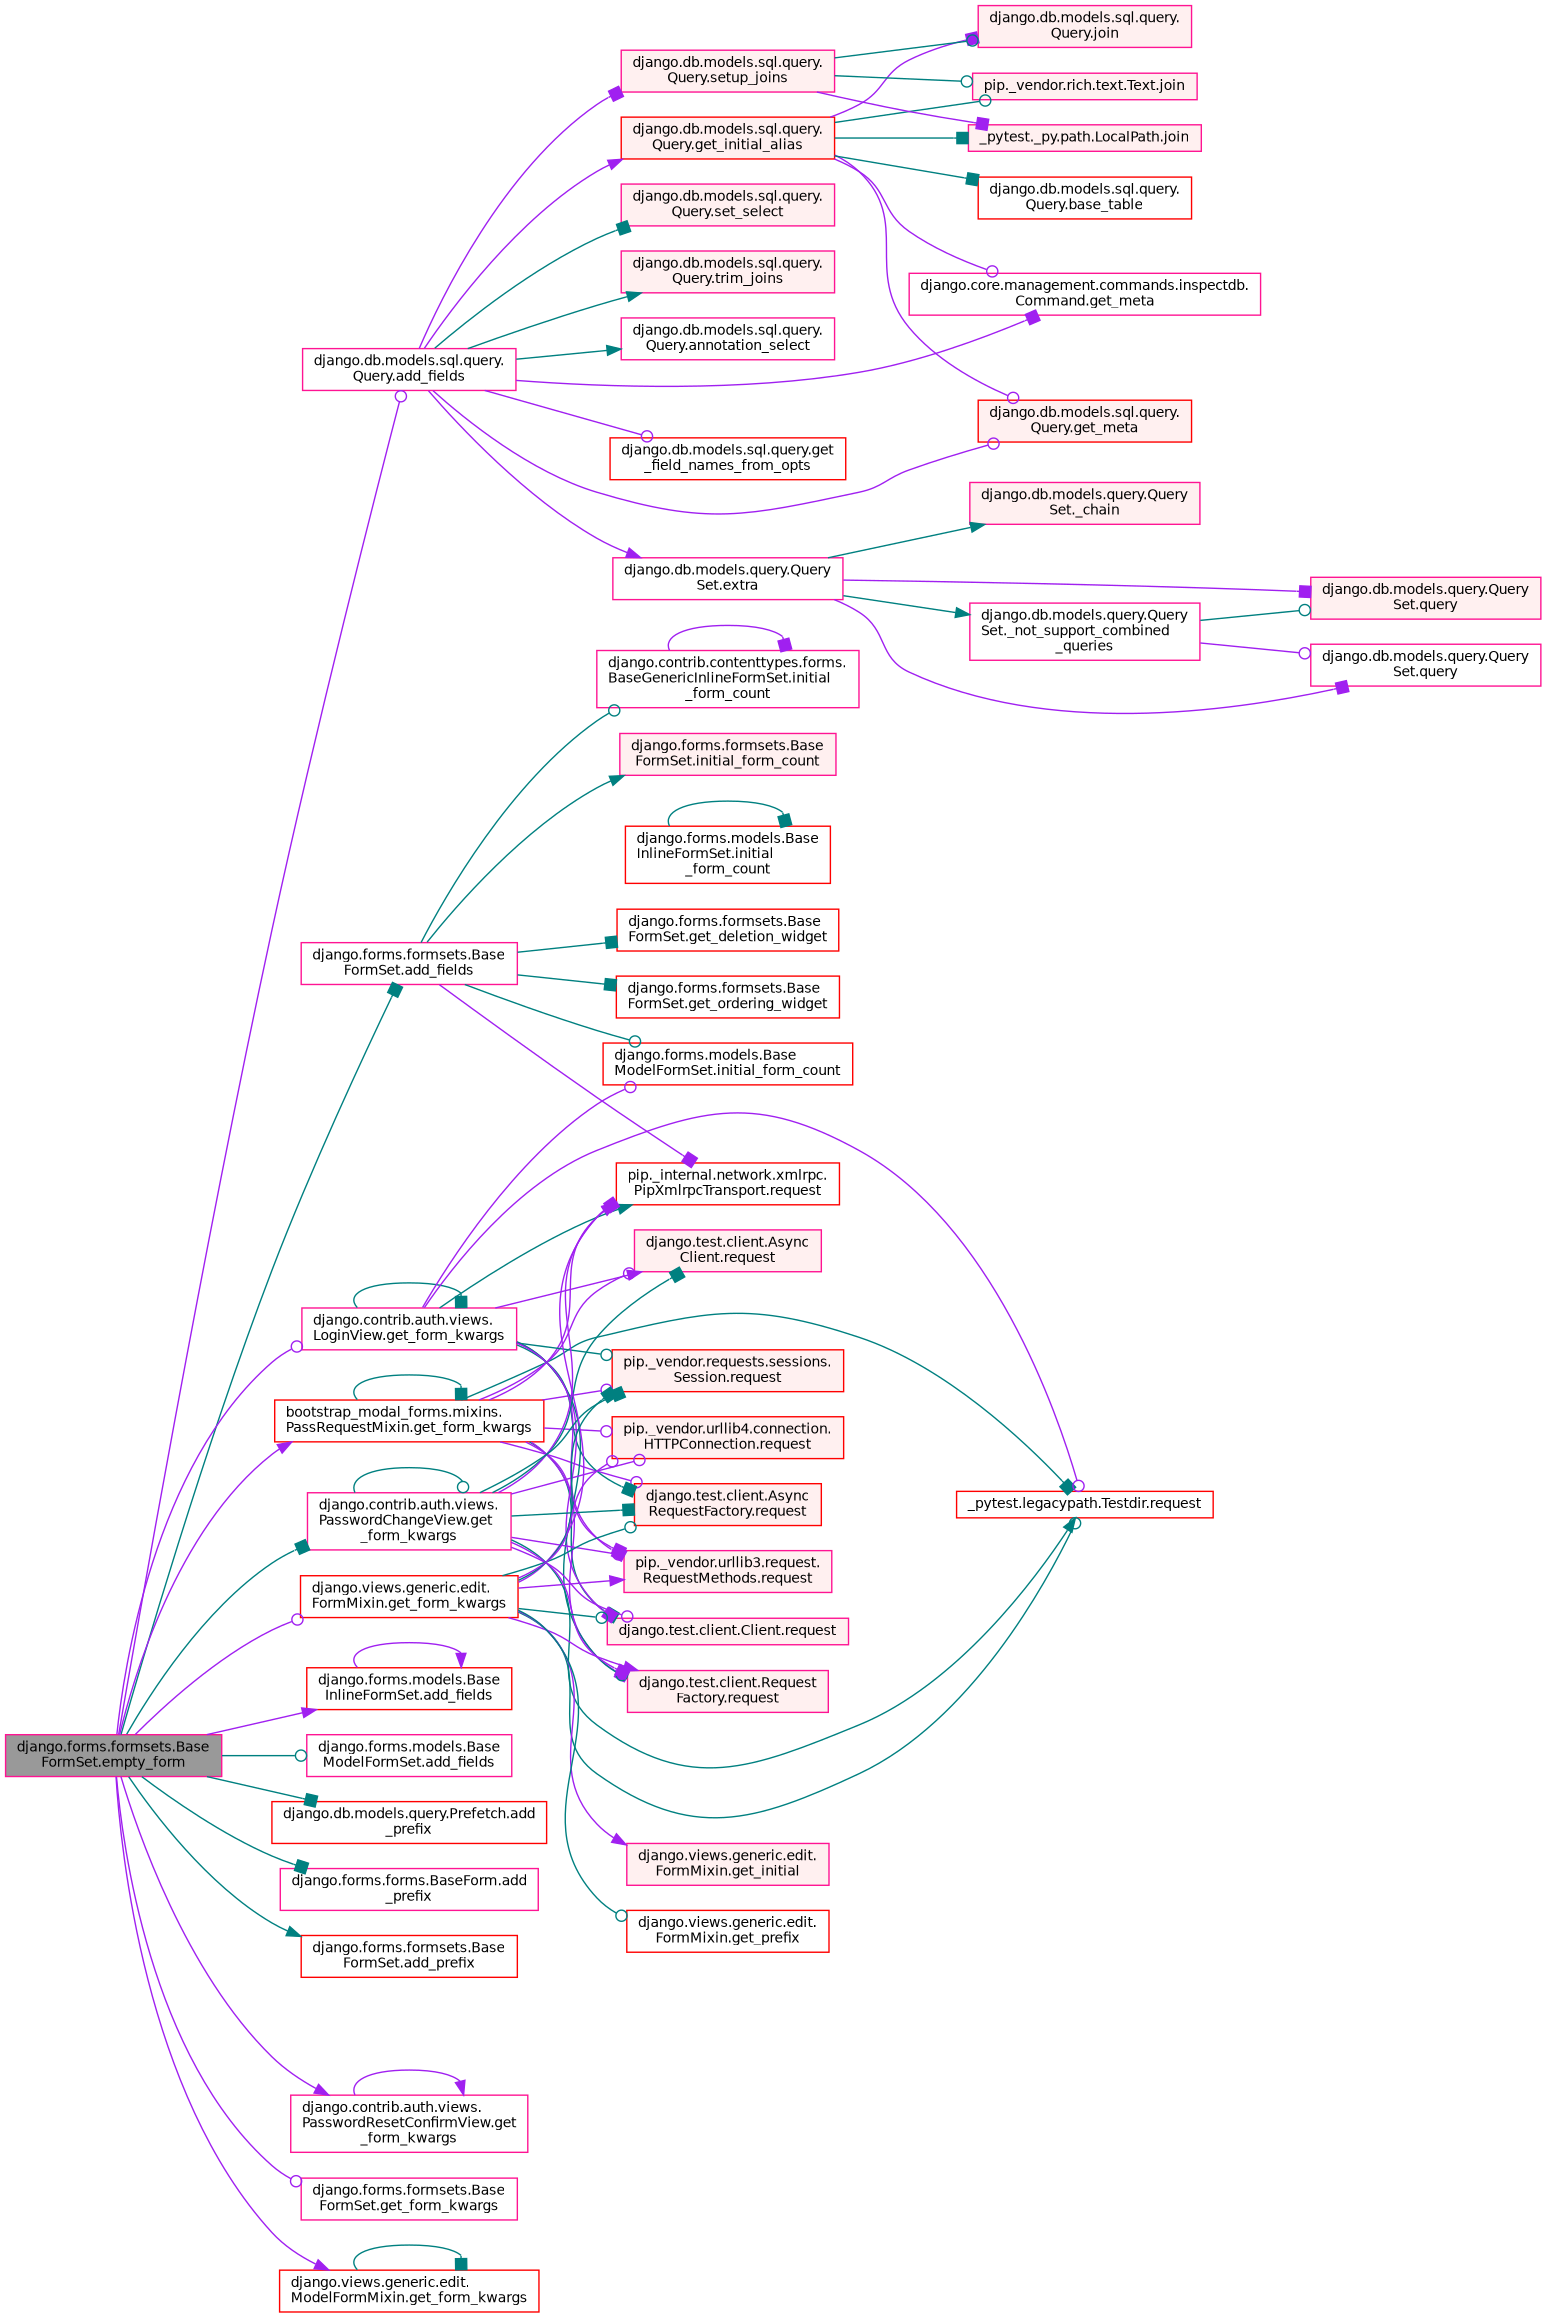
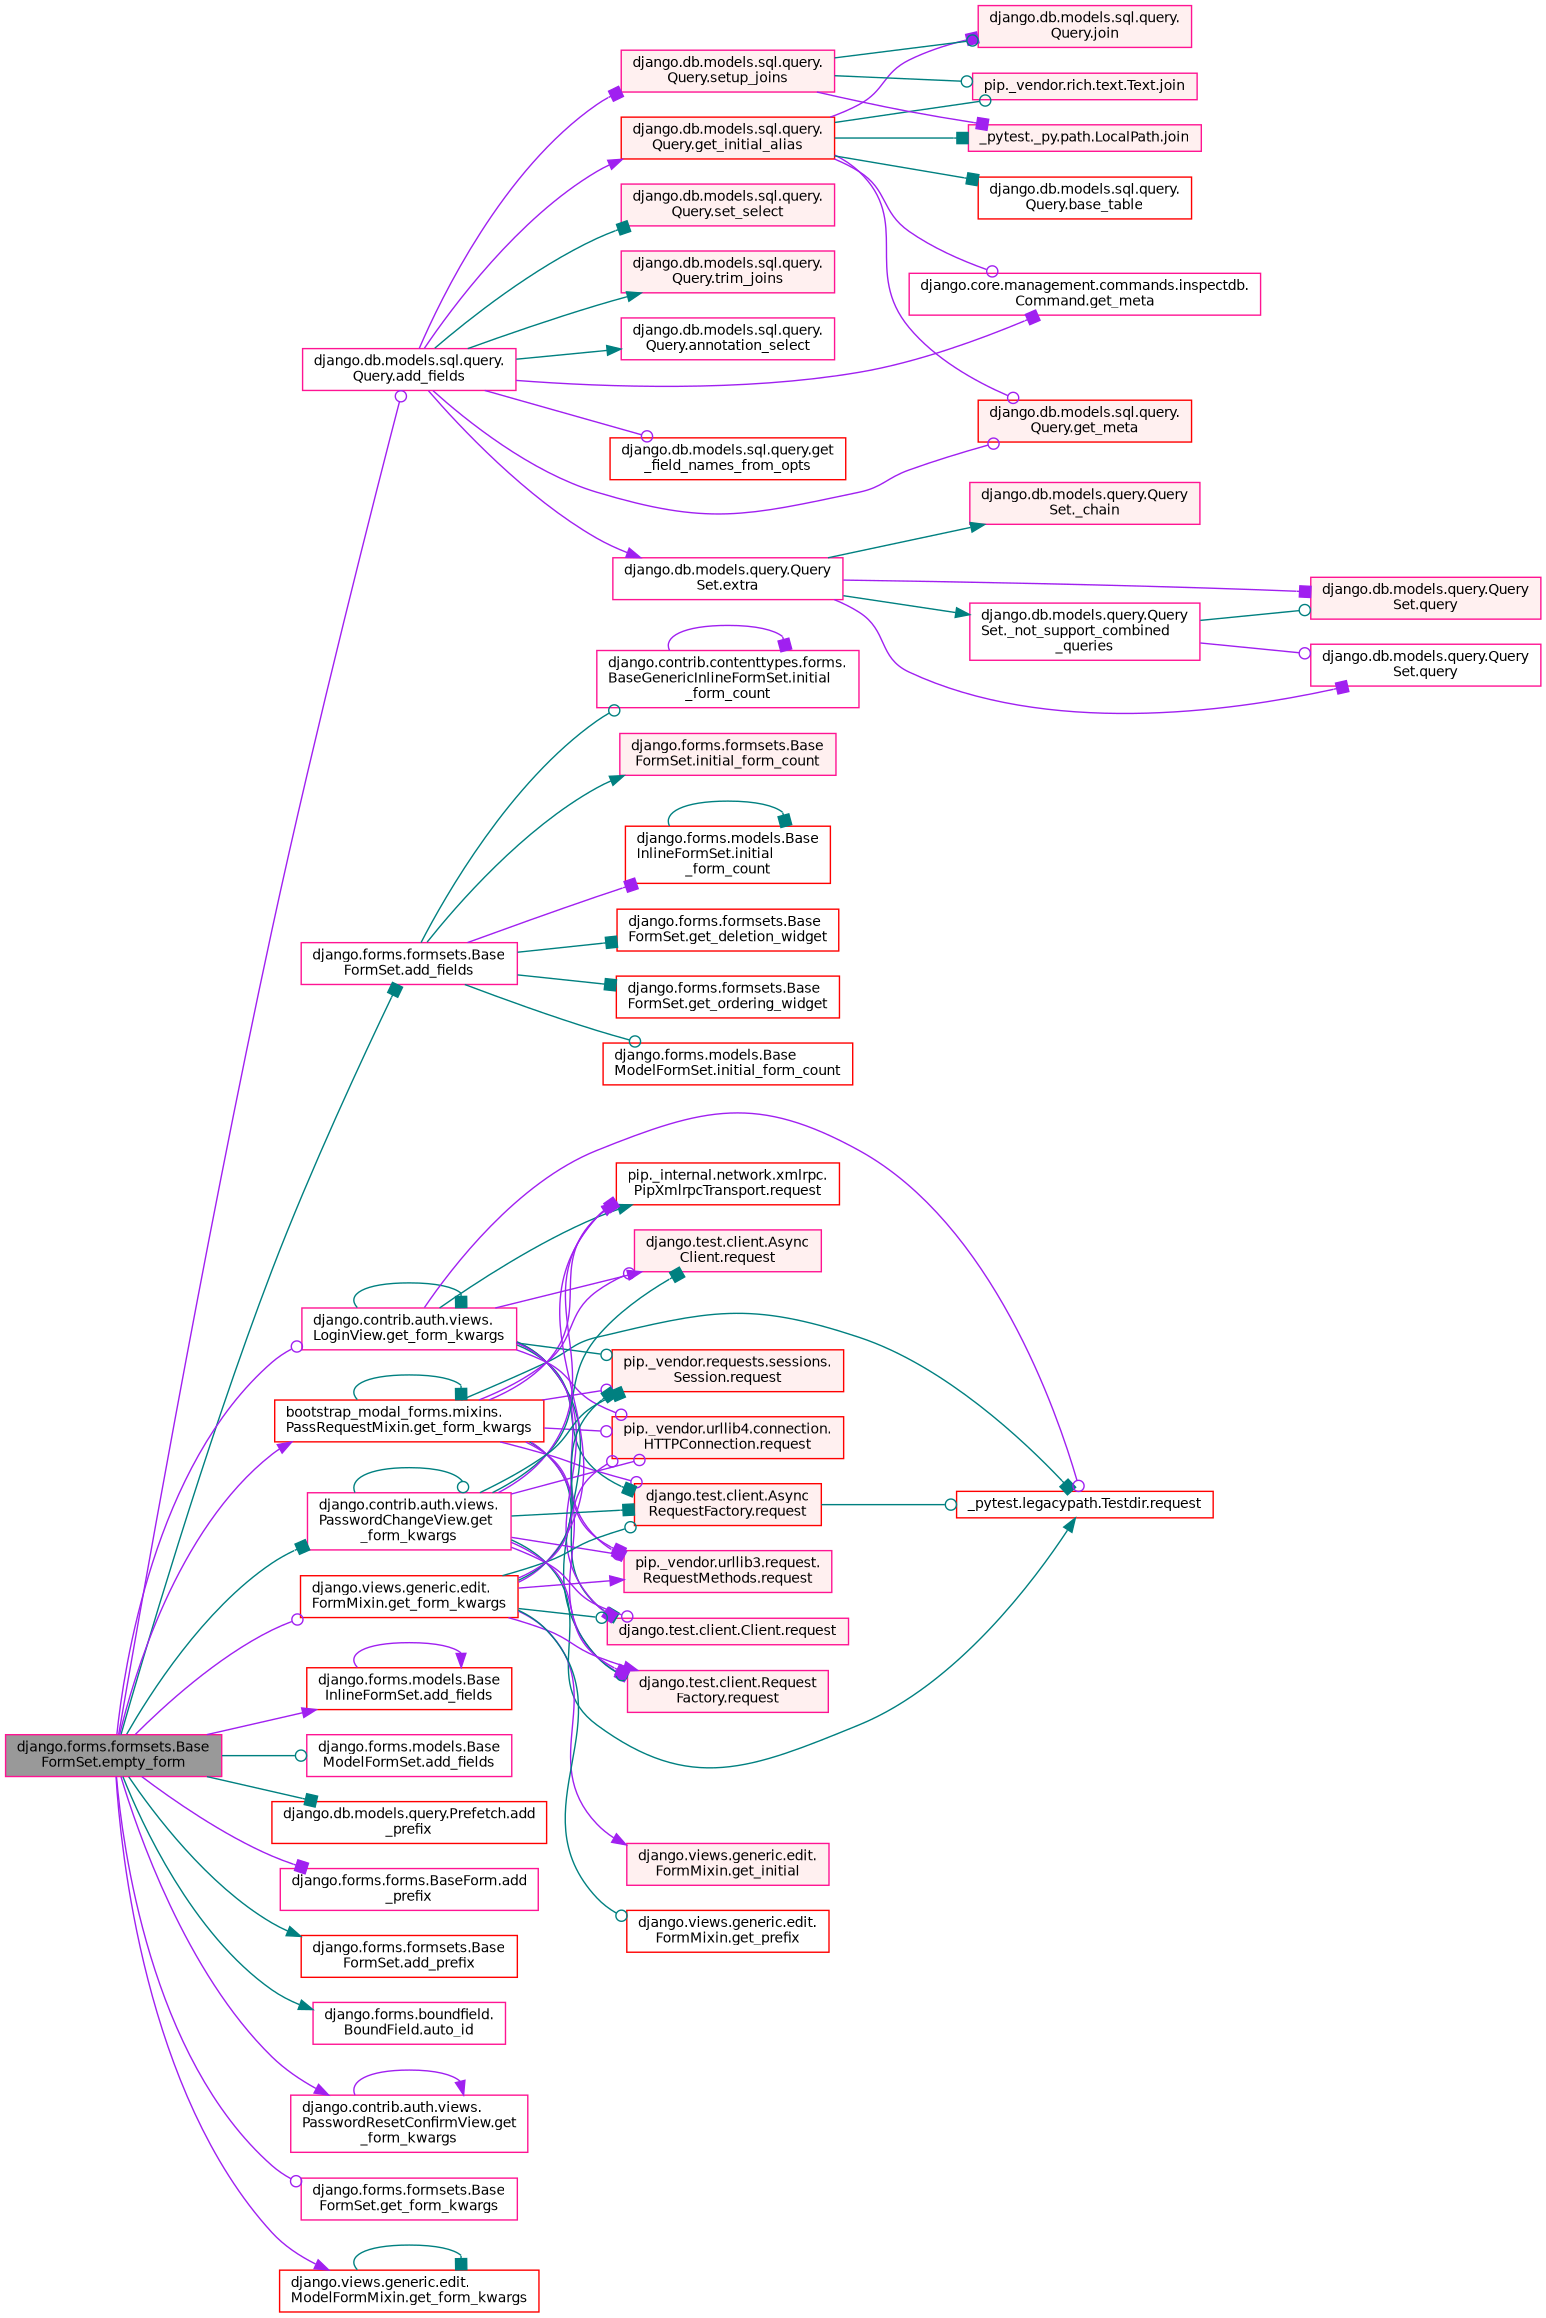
edge "django.forms.formsets.Base FormSet.add_fields" -> "pip._internal.network.xmlrpc. PipXmlrpcTransport.request": now "django.forms.formsets.Base FormSet.add_fields" -> "django.forms.models.Base InlineFormSet.initial _form_count"
edge "django.contrib.auth.views. LoginView.get_form_kwargs" -> "django.forms.models.Base ModelFormSet.initial_form_count": now "django.contrib.auth.views. LoginView.get_form_kwargs" -> "pip._vendor.urllib4.connection. HTTPConnection.request"
edge "django.views.generic.edit. FormMixin.get_form_kwargs" -> "_pytest.legacypath.Testdir.request": now "django.test.client.Async RequestFactory.request" -> "_pytest.legacypath.Testdir.request"
edge "django.forms.formsets.Base FormSet.empty_form" -> "django.forms.forms.BaseForm.add _prefix": color teal -> purple
node "django.forms.boundfield. BoundField.auto_id": added
